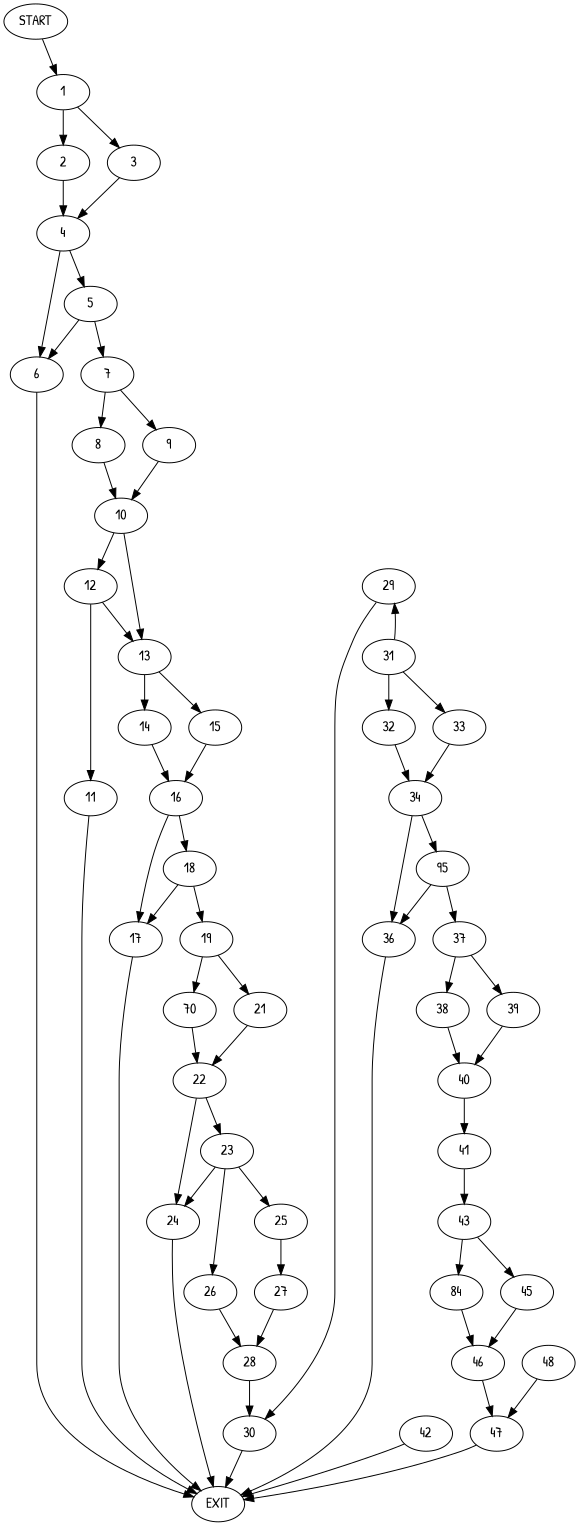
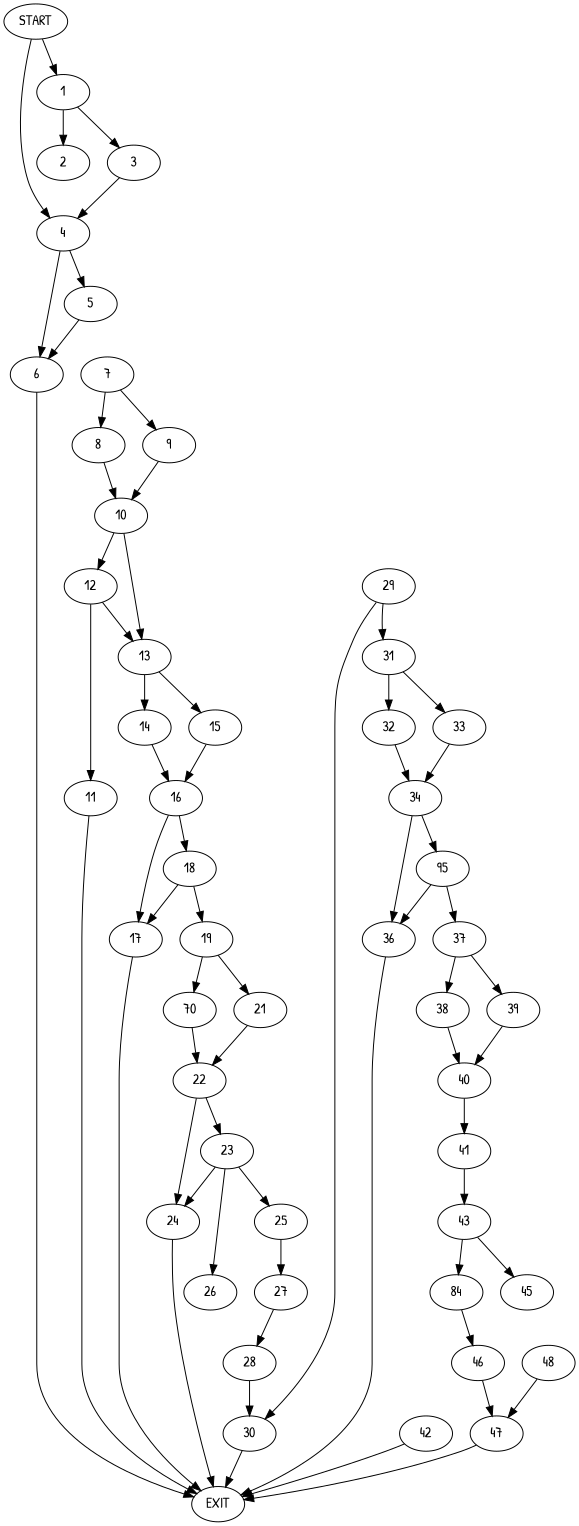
edge "2" -> "4": now "START" -> "4"
edge "5" -> "7": removed
edge "31" -> "29": reversed
edge "26" -> "28": removed
edge "45" -> "46": removed
